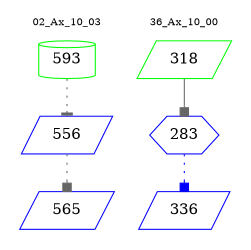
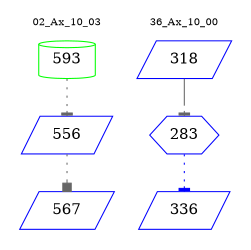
node "318": color green -> blue
edge "318" -> "283": arrowhead box -> tee
edge "283" -> "336": arrowhead box -> tee
node "565": label "565" -> "567"
